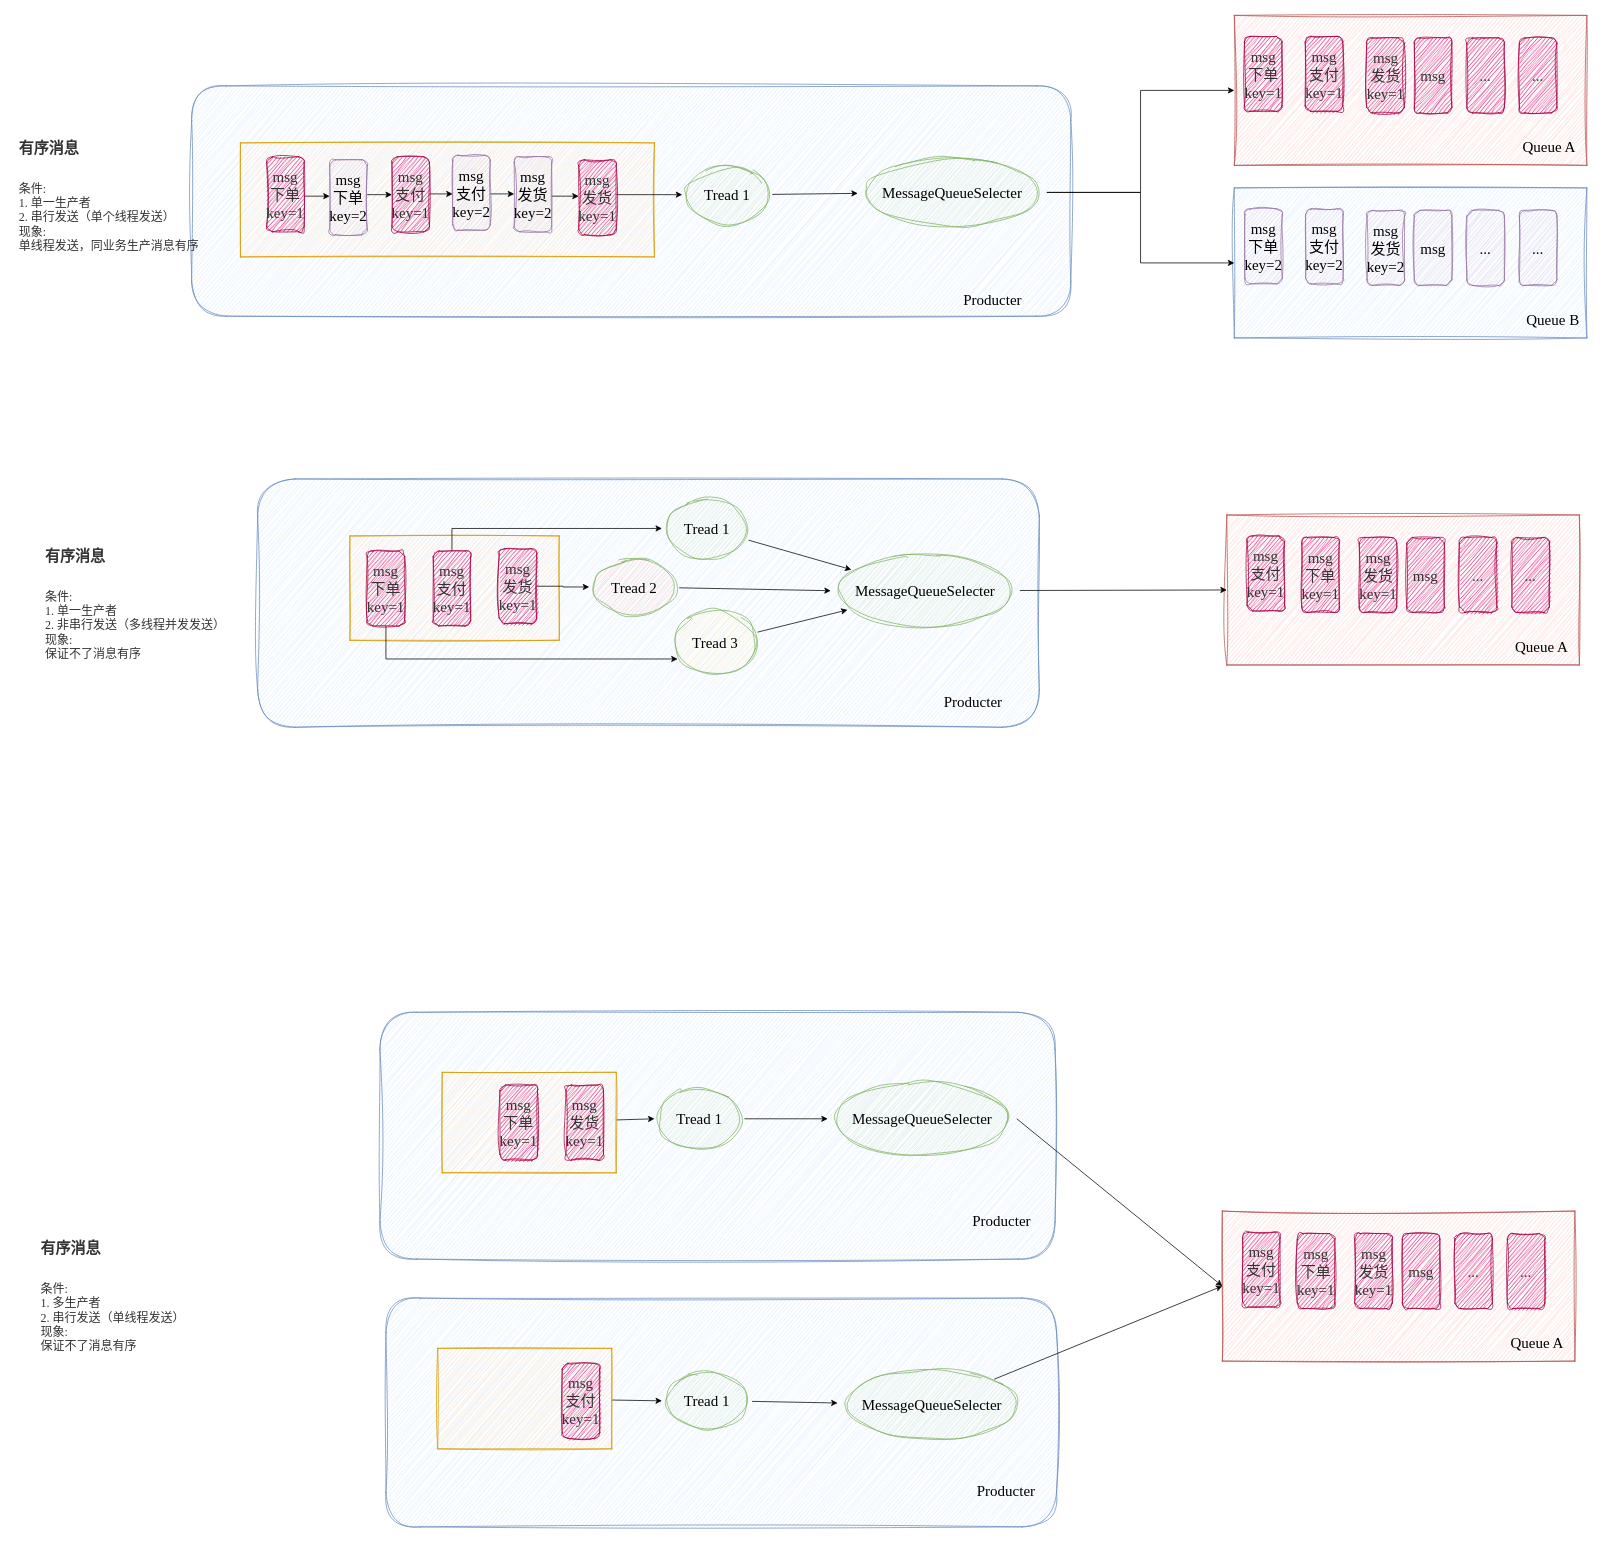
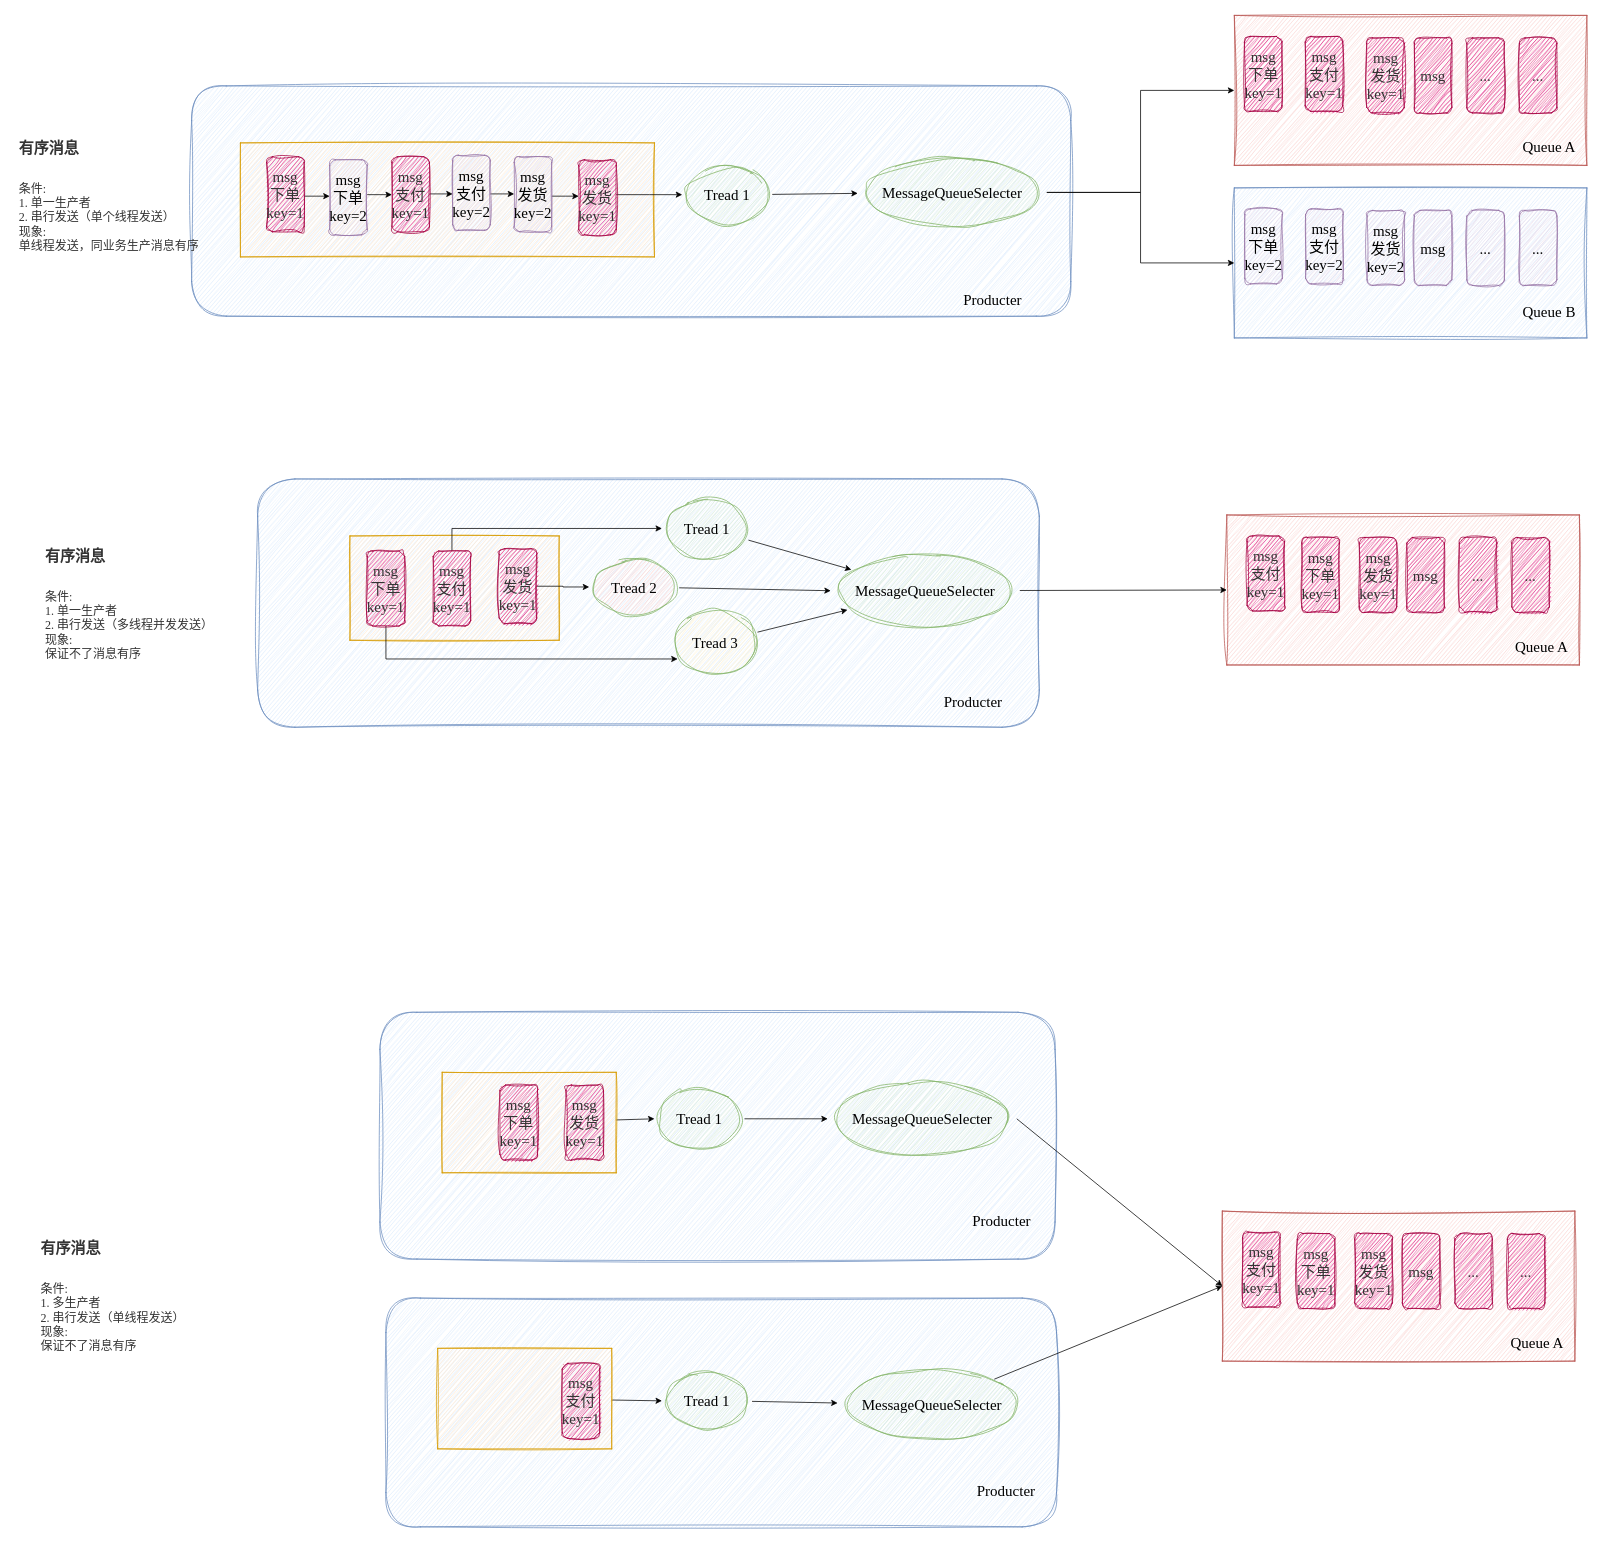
node "Queue B": moved (1553, 319) -> (1549, 312)
node "有序消息 条件: 1. 单一生产者 2. 非串行发送（多线程并发发送） 现象: 保证不了消息有序": label "有序消息 条件: 1. 单一生产者 2. 非串行发送（多线程并发发送） 现象: 保证不了消息有序" -> "有序消息 条件: 1. 单一生产者 2. 串行发送（多线程并发发送） 现象: 保证不了消息有序"
